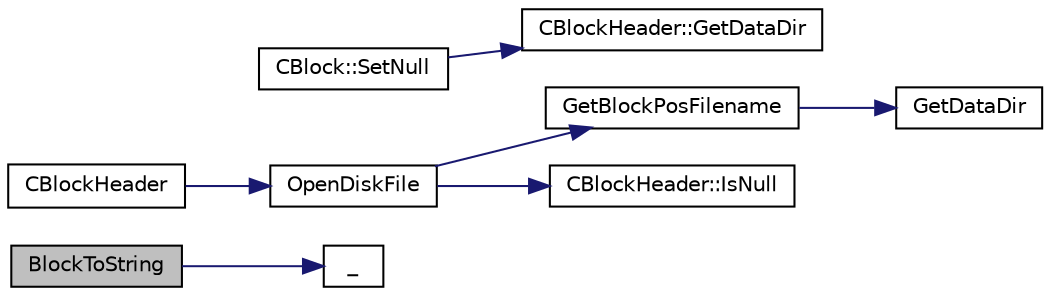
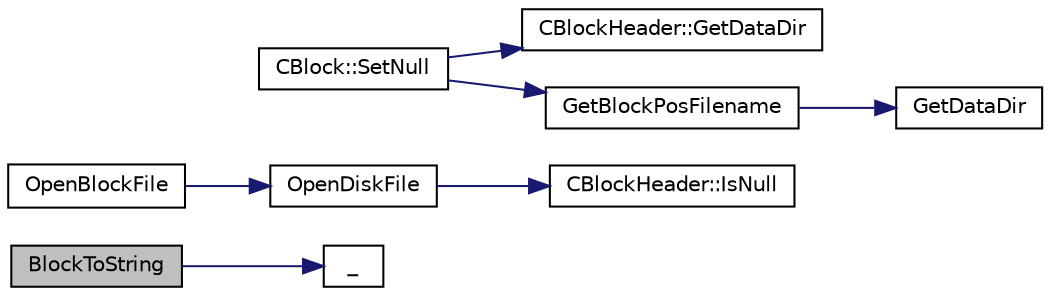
edge "OpenDiskFile" -> "GetBlockPosFilename": now "CBlock::SetNull" -> "GetBlockPosFilename"
node "CBlockHeader": label "CBlockHeader" -> "OpenBlockFile"
